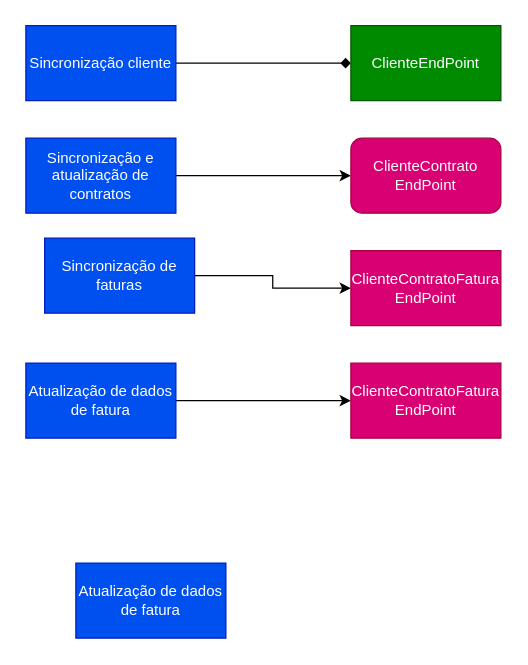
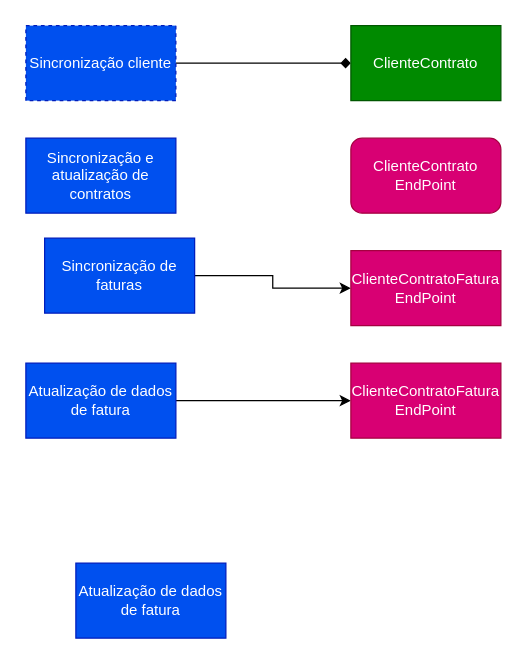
node "Sincronização cliente": style solid -> dashed
node "ClienteEndPoint": label "ClienteEndPoint" -> "ClienteContrato"
edge "Sincronização e atualização de contratos" -> "ClienteContrato EndPoint": removed
